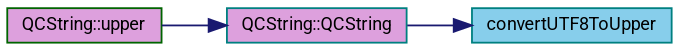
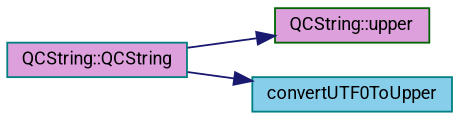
edge "QCString::upper" -> "QCString::QCString": reversed
node "convertUTF8ToUpper": label "convertUTF8ToUpper" -> "convertUTF0ToUpper"
